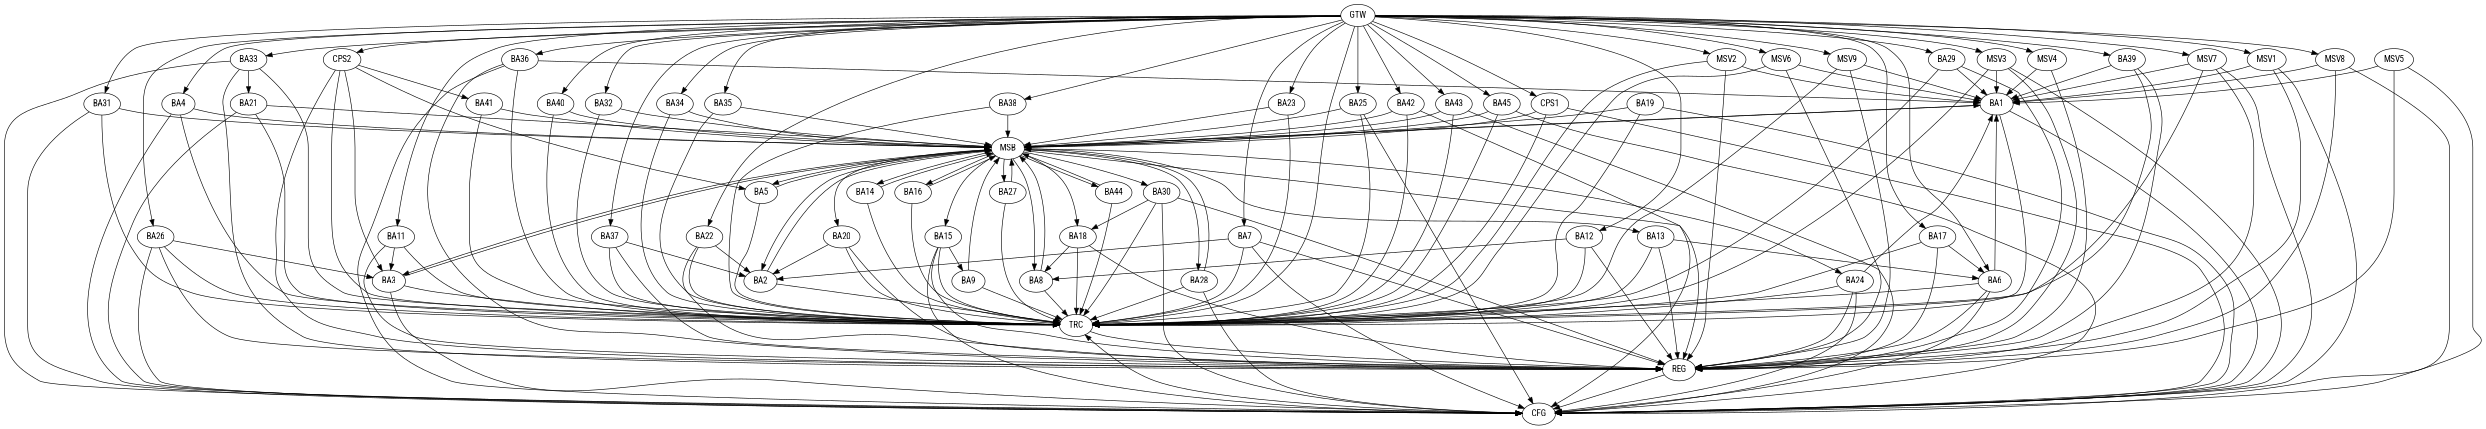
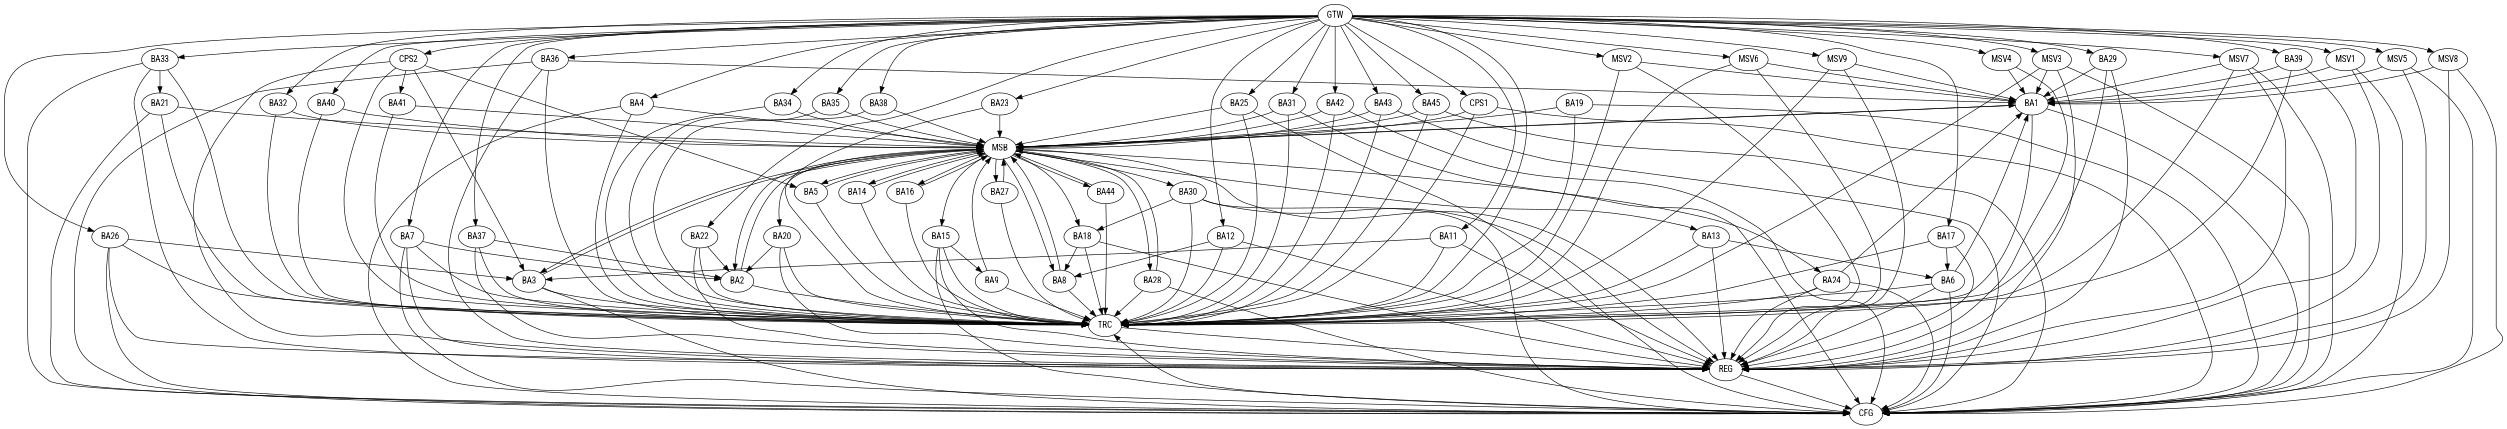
edge "GTW" -> "BA6": now "GTW" -> "MSV5"
